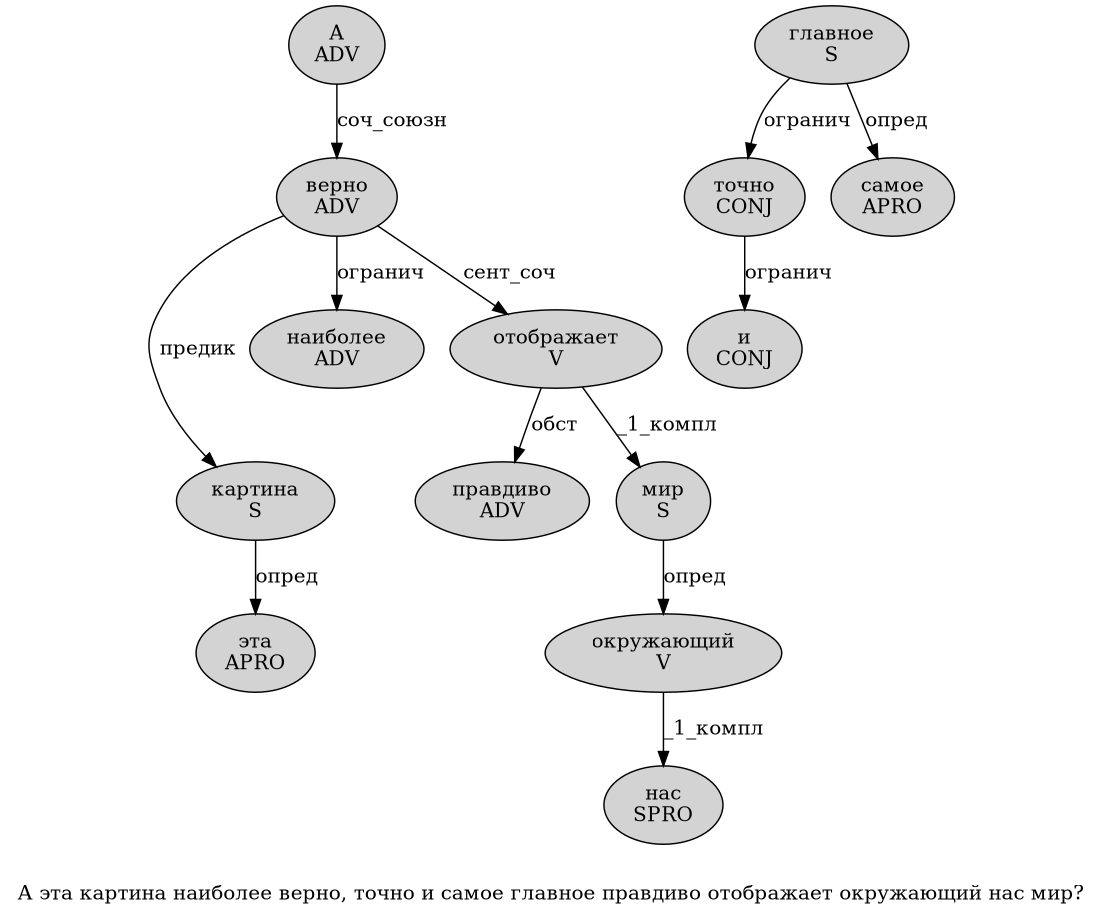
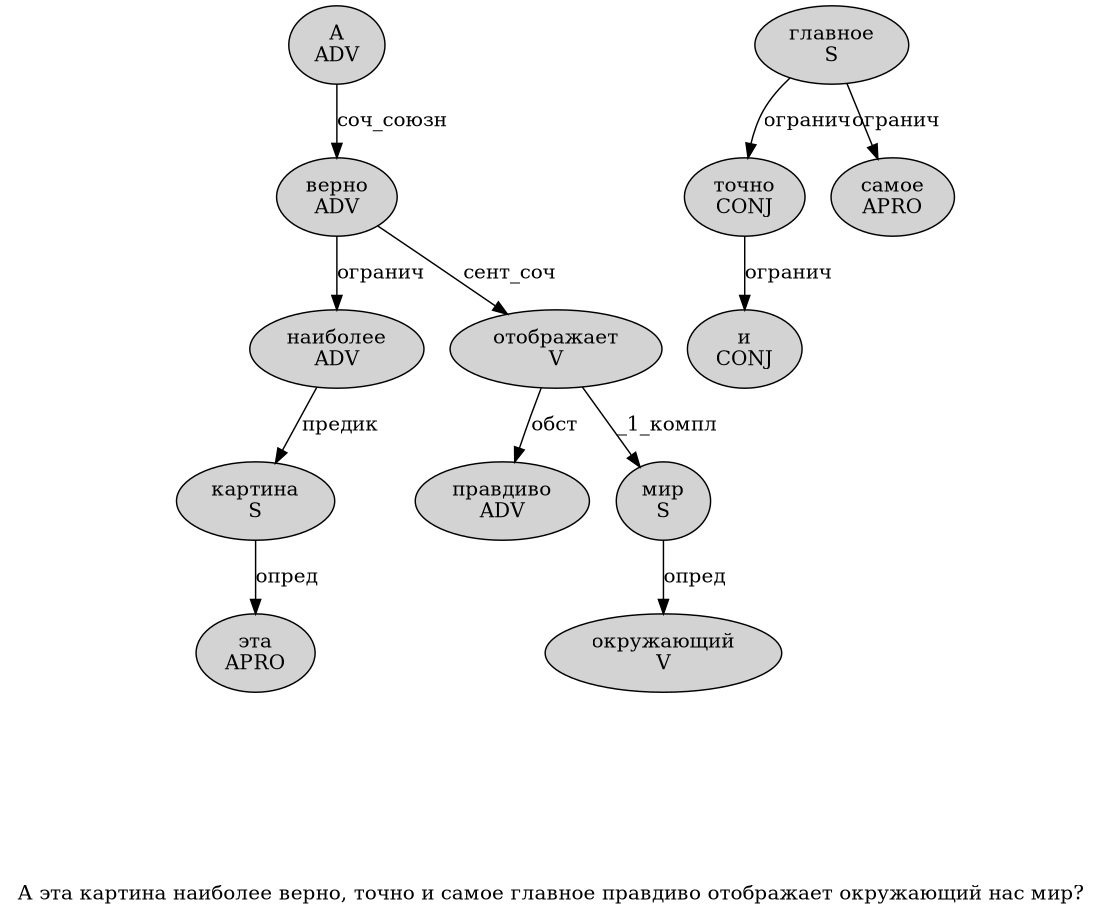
edge "главное S" -> "самое APRO": label "опред" -> "огранич"
edge "верно ADV" -> "картина S": now "наиболее ADV" -> "картина S"
node "нас SPRO": removed
